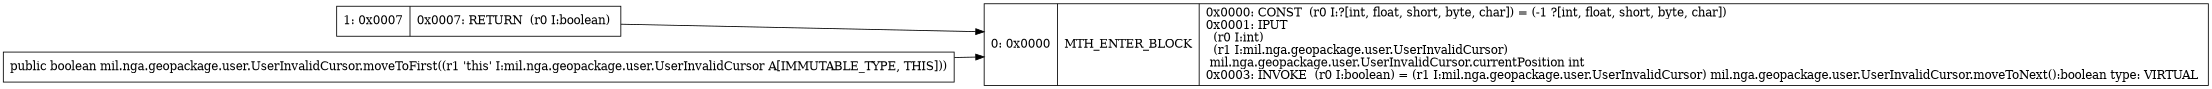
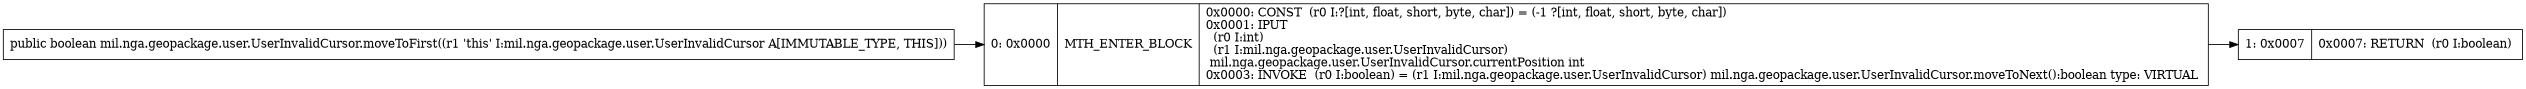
edge "1: 0x0007" -> "0: 0x0000": reversed
